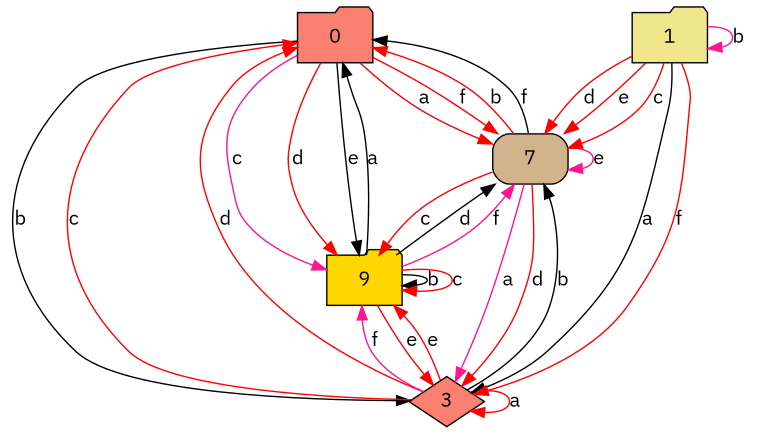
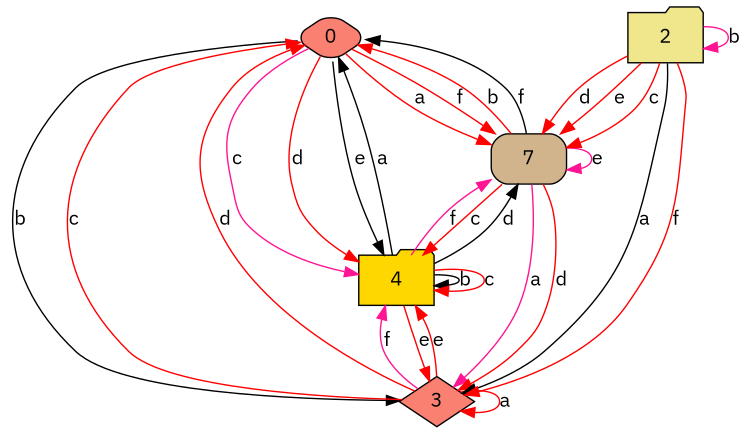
node "0": shape folder -> diamond
node "1": label "1" -> "2"
node "9": label "9" -> "4"
edge "3" -> "7": removed, label "b"
